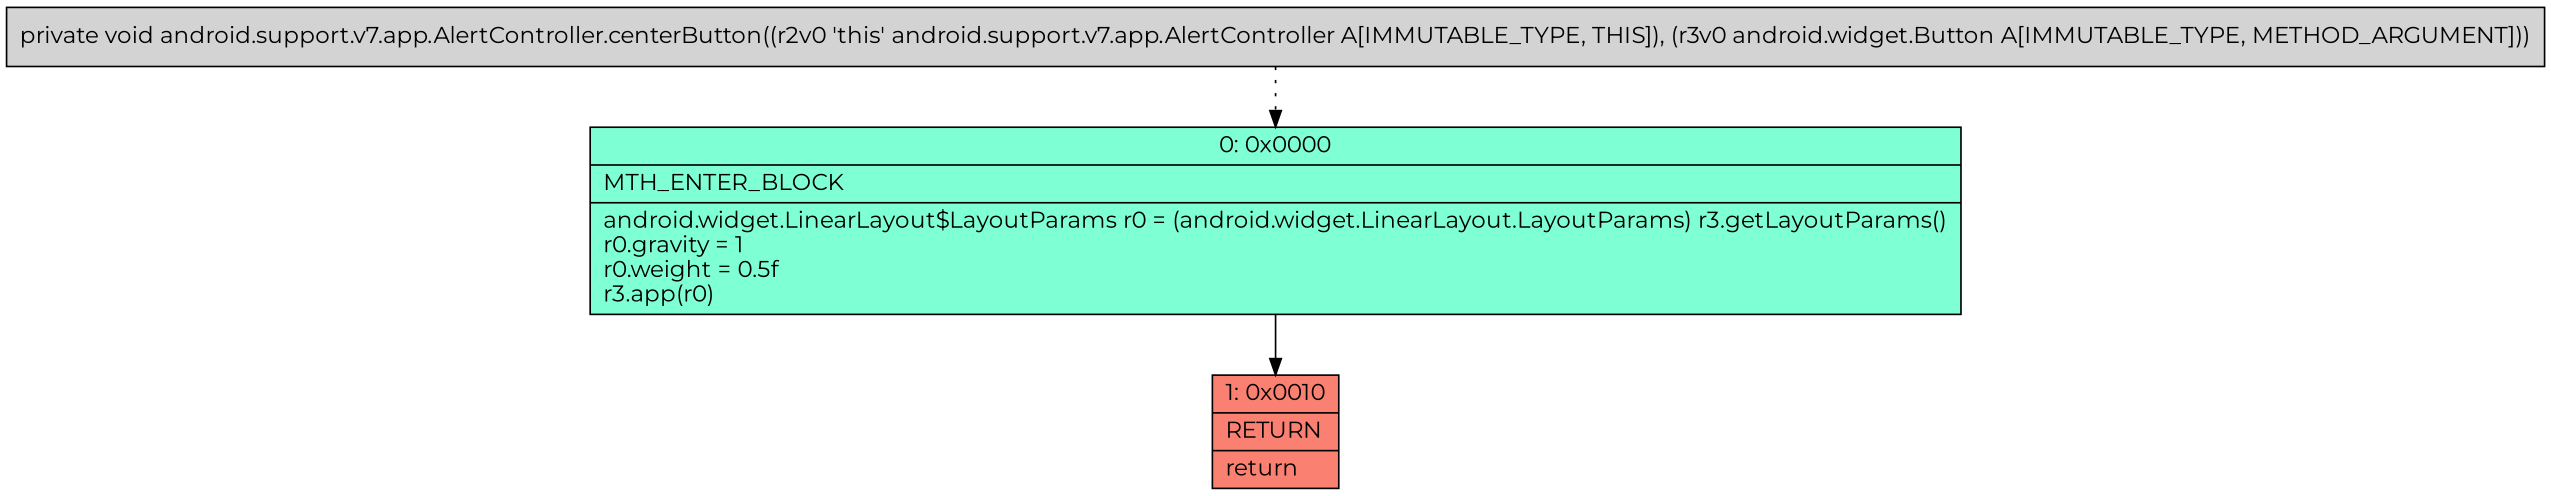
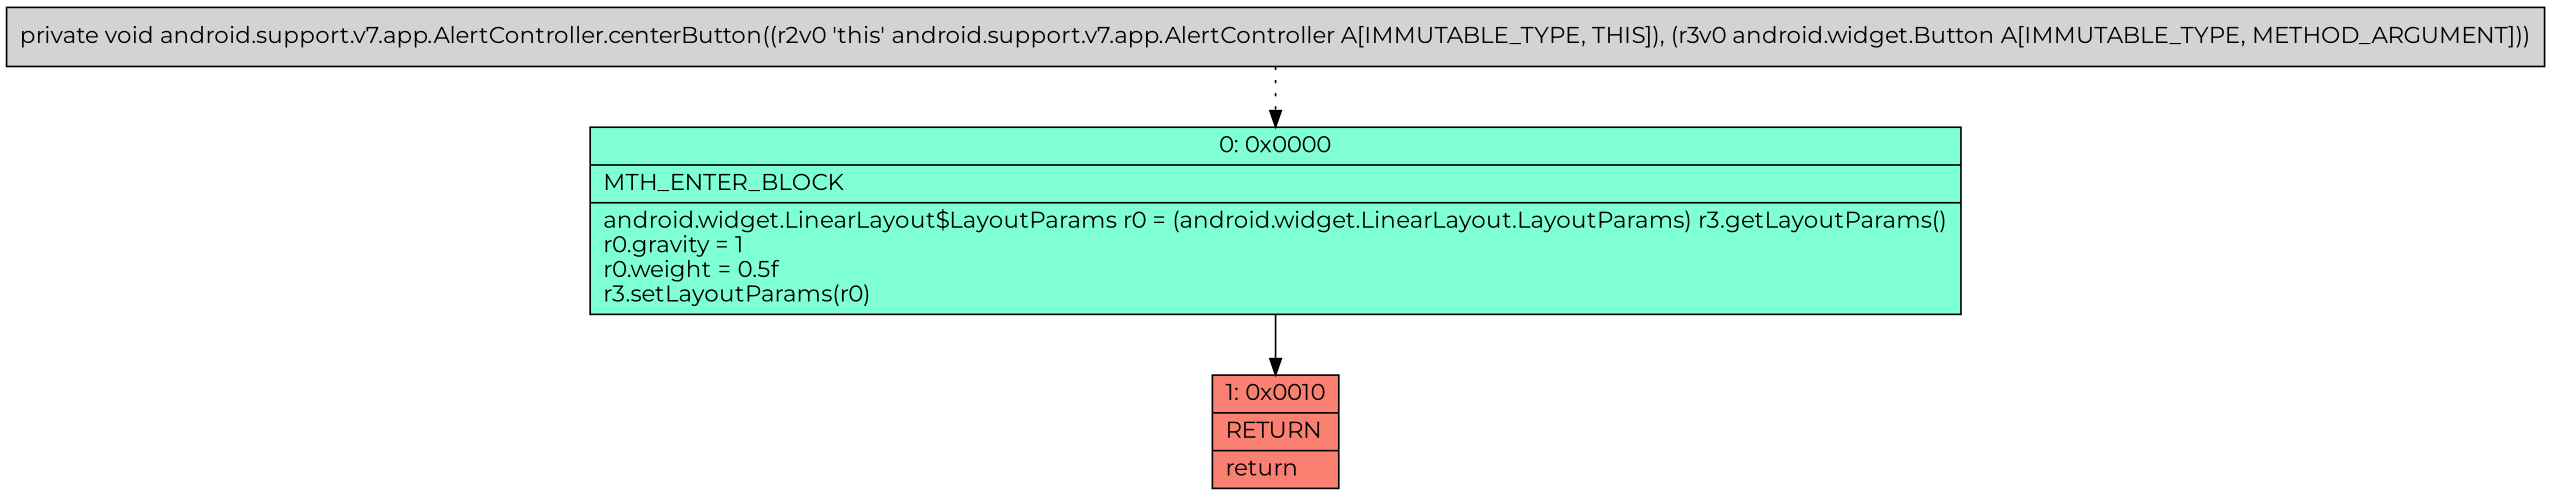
node "0: 0x0000": text "r3.app(r0)" -> "r3.setLayoutParams(r0)"
